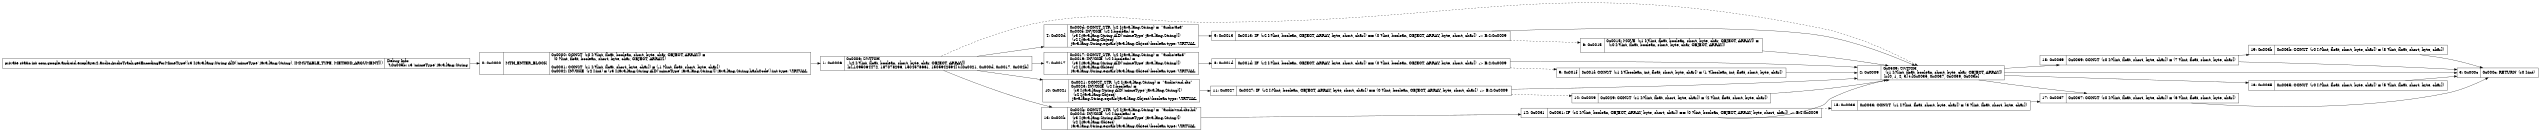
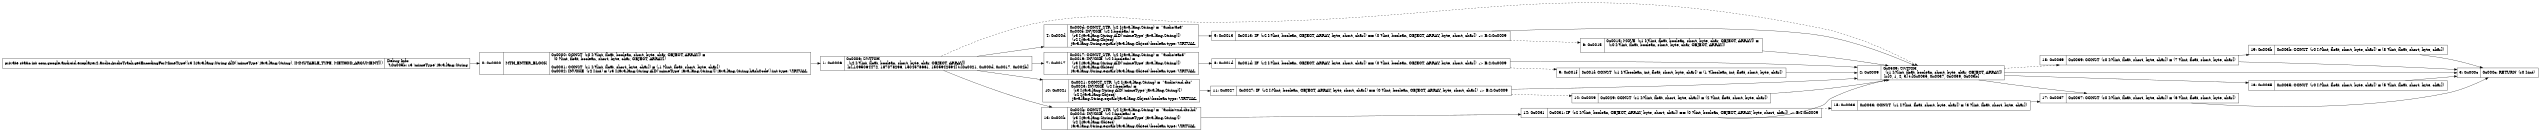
edge "2: 0x0009" -> "18: 0x0039": style solid -> dashed
